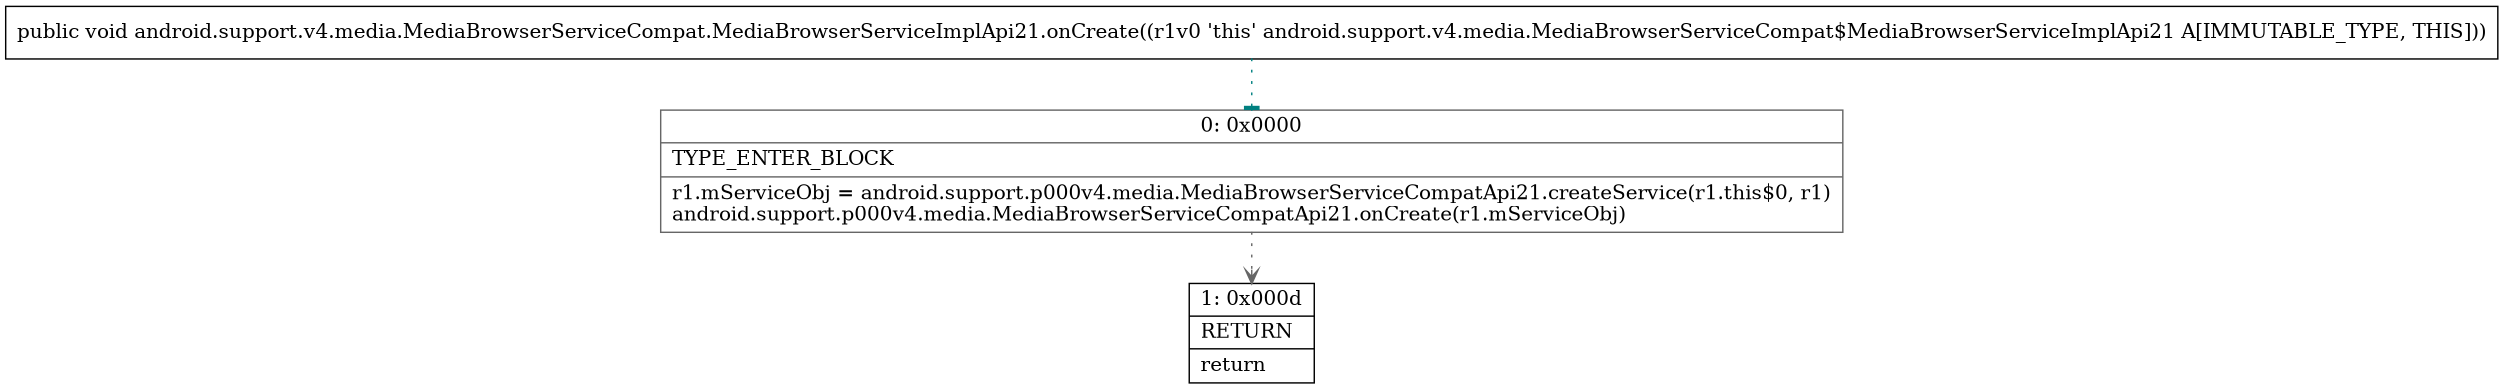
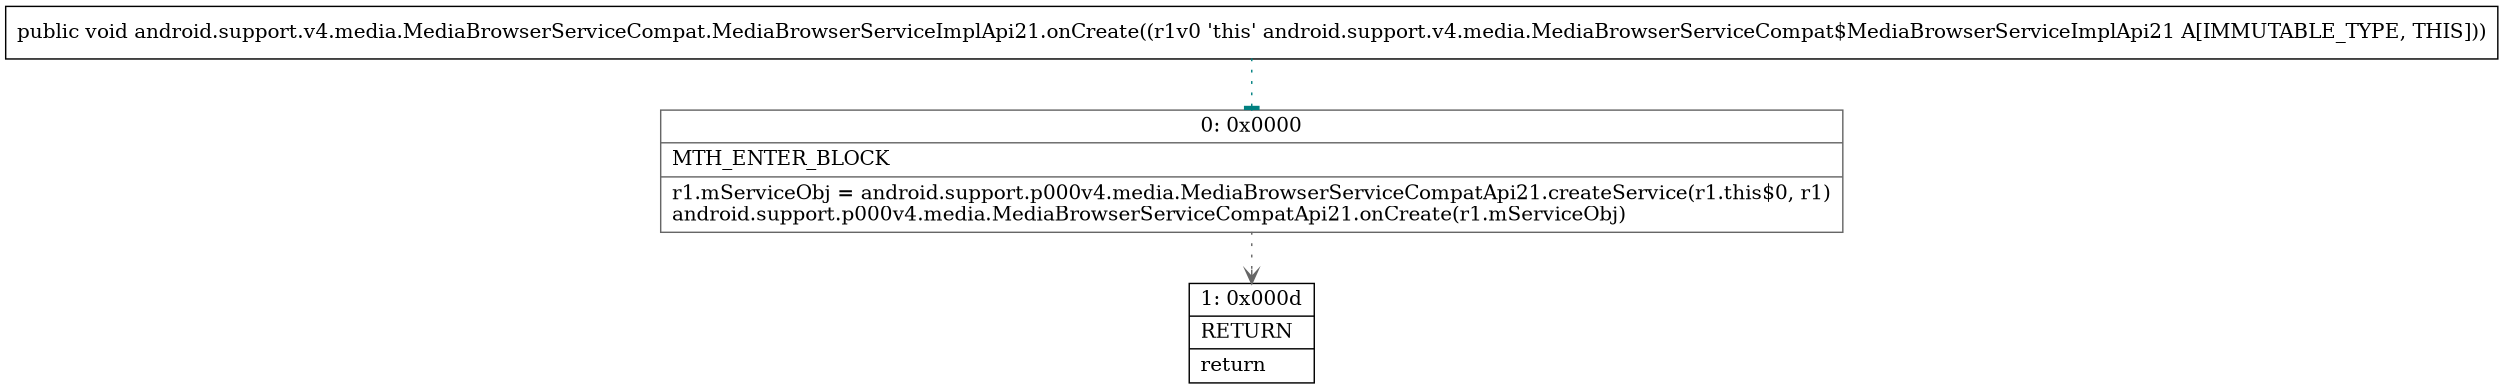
node "0: 0x0000": text "TYPE_ENTER_BLOCK" -> "MTH_ENTER_BLOCK"
